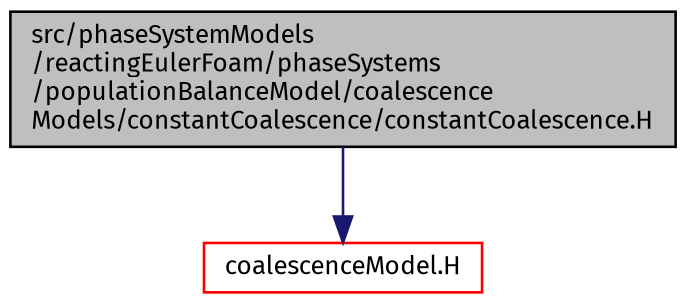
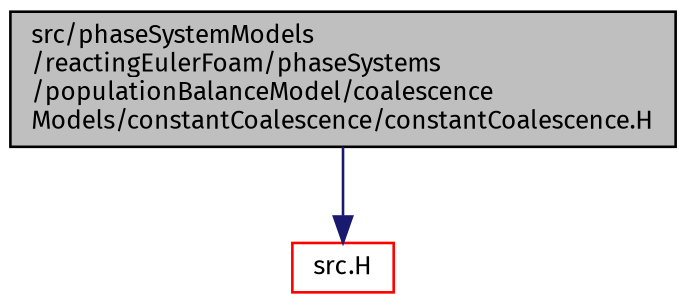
node "coalescenceModel.H": label "coalescenceModel.H" -> "src.H"
